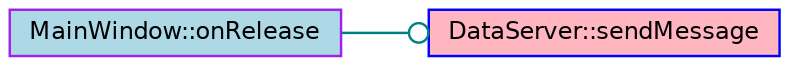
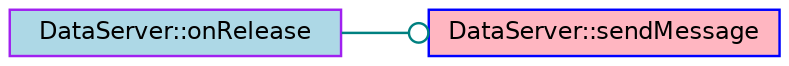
node "MainWindow::onRelease": label "MainWindow::onRelease" -> "DataServer::onRelease"
